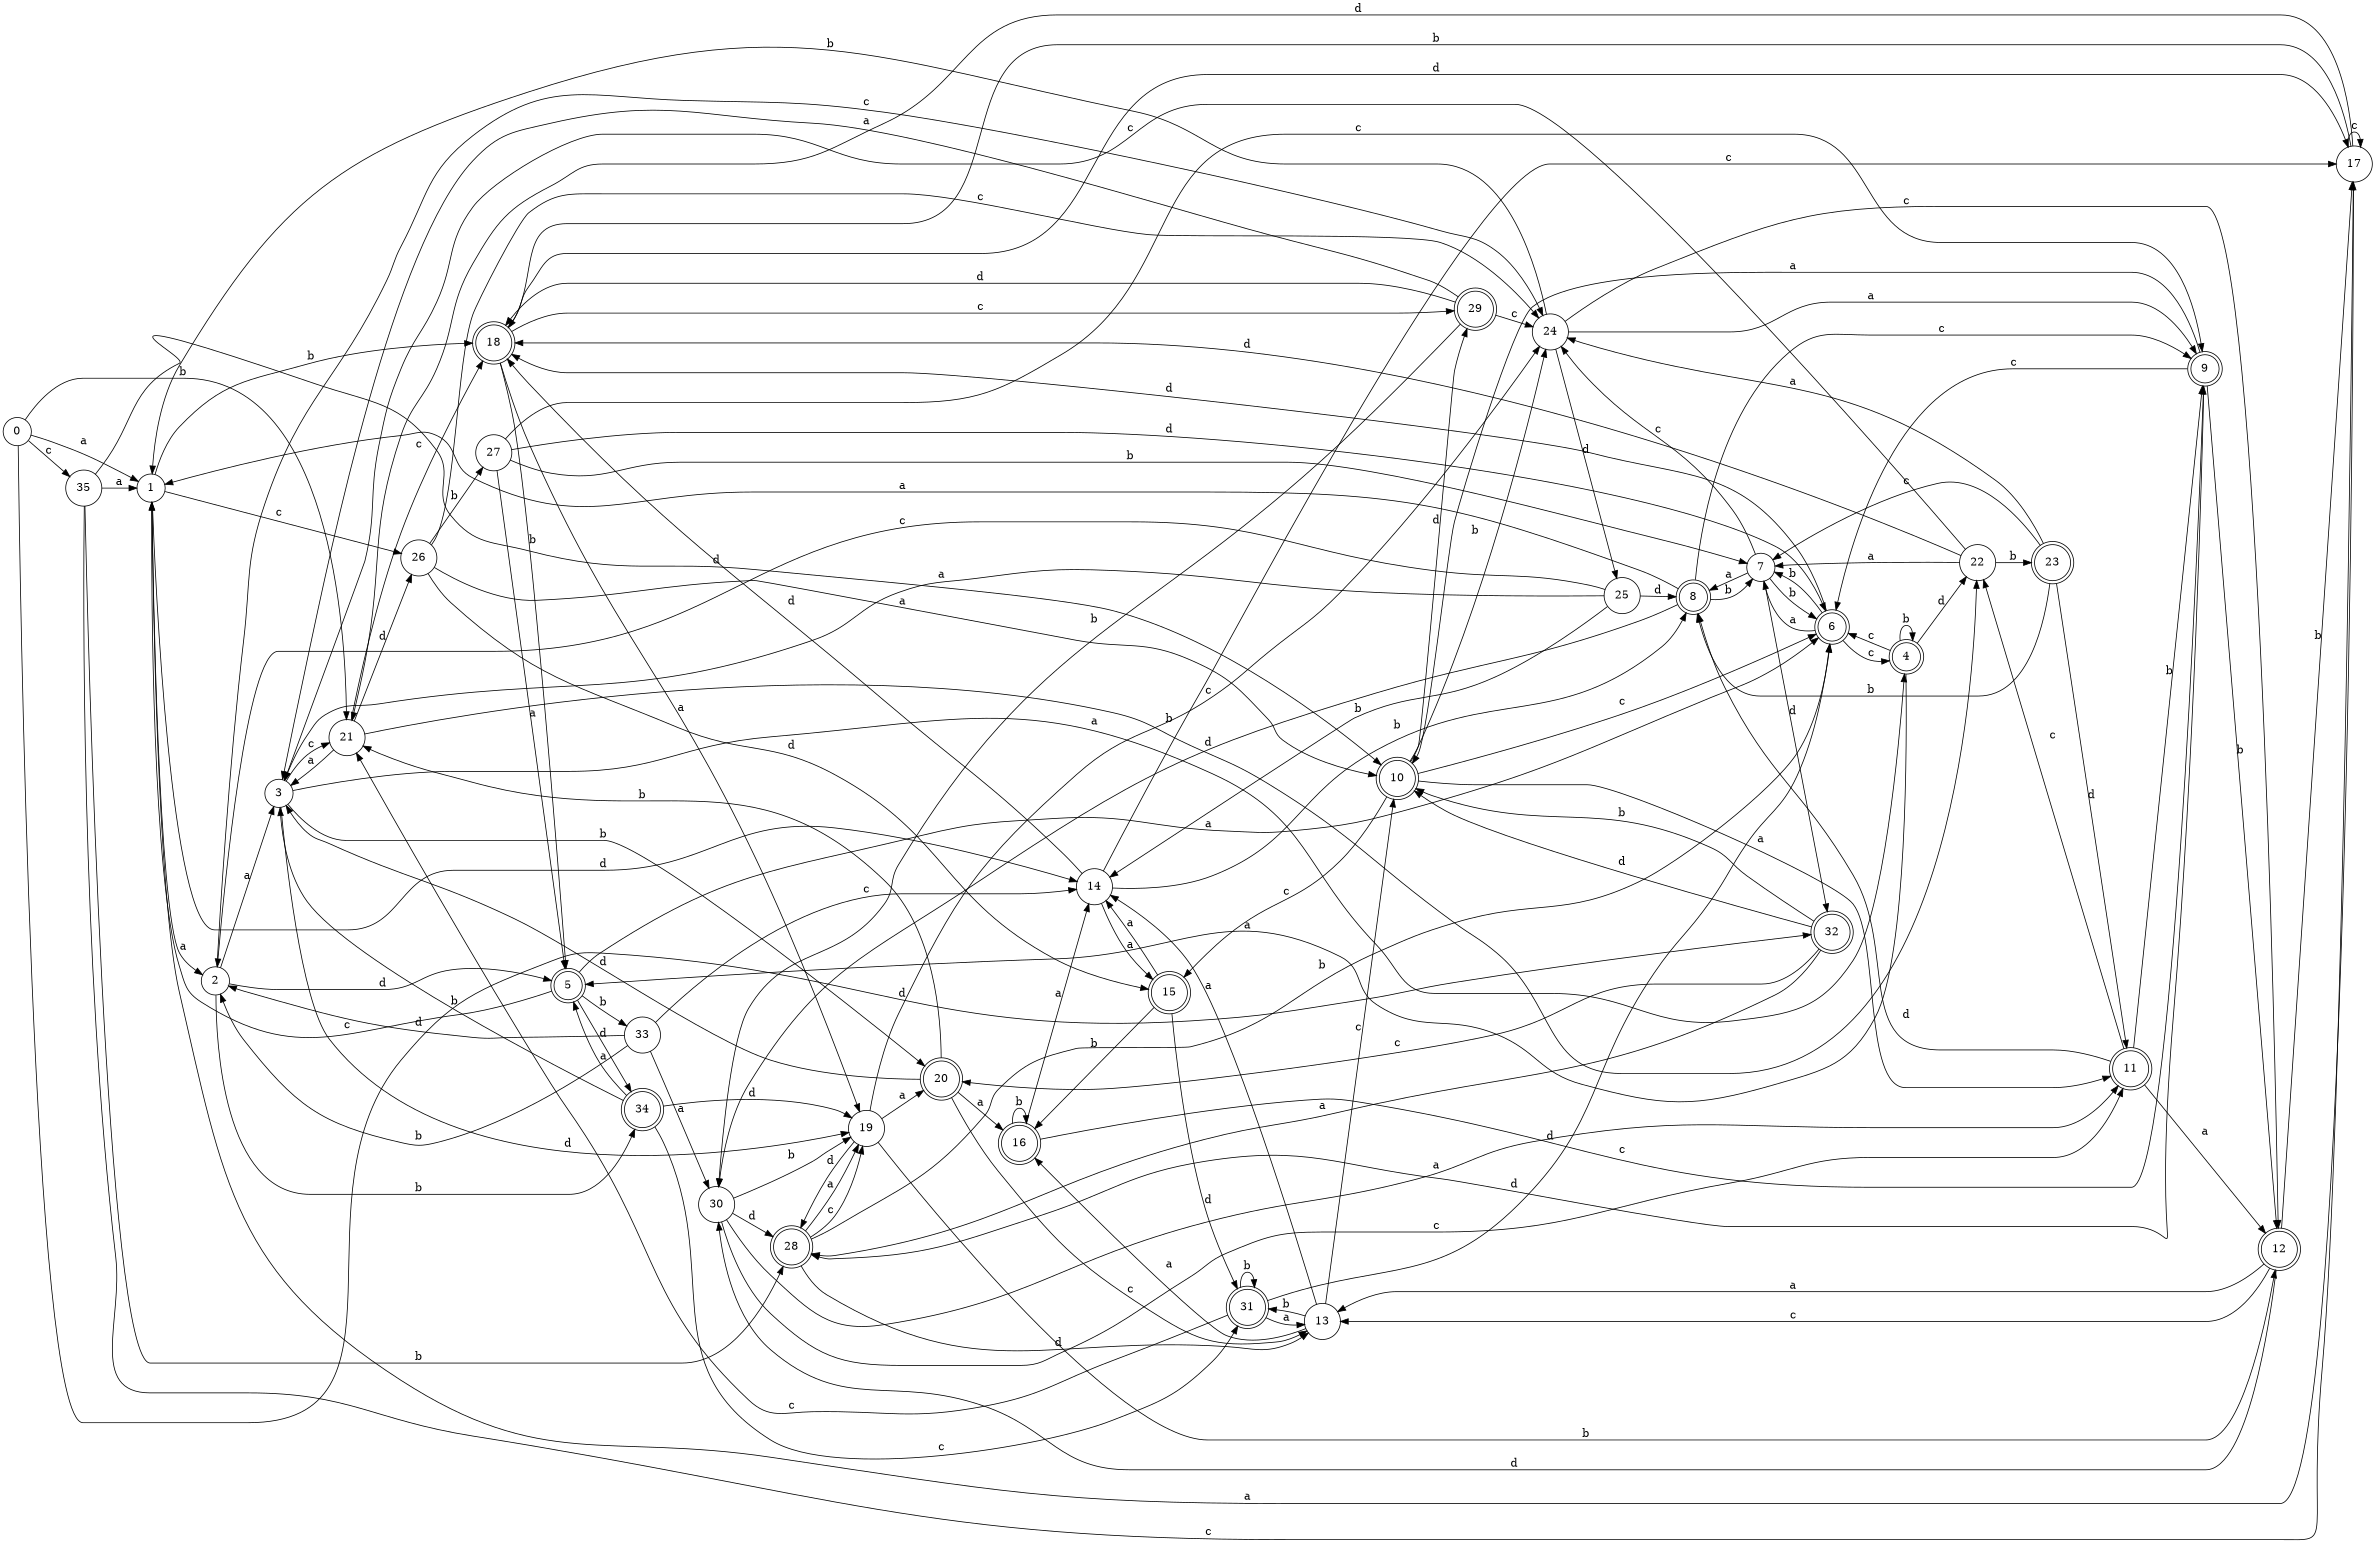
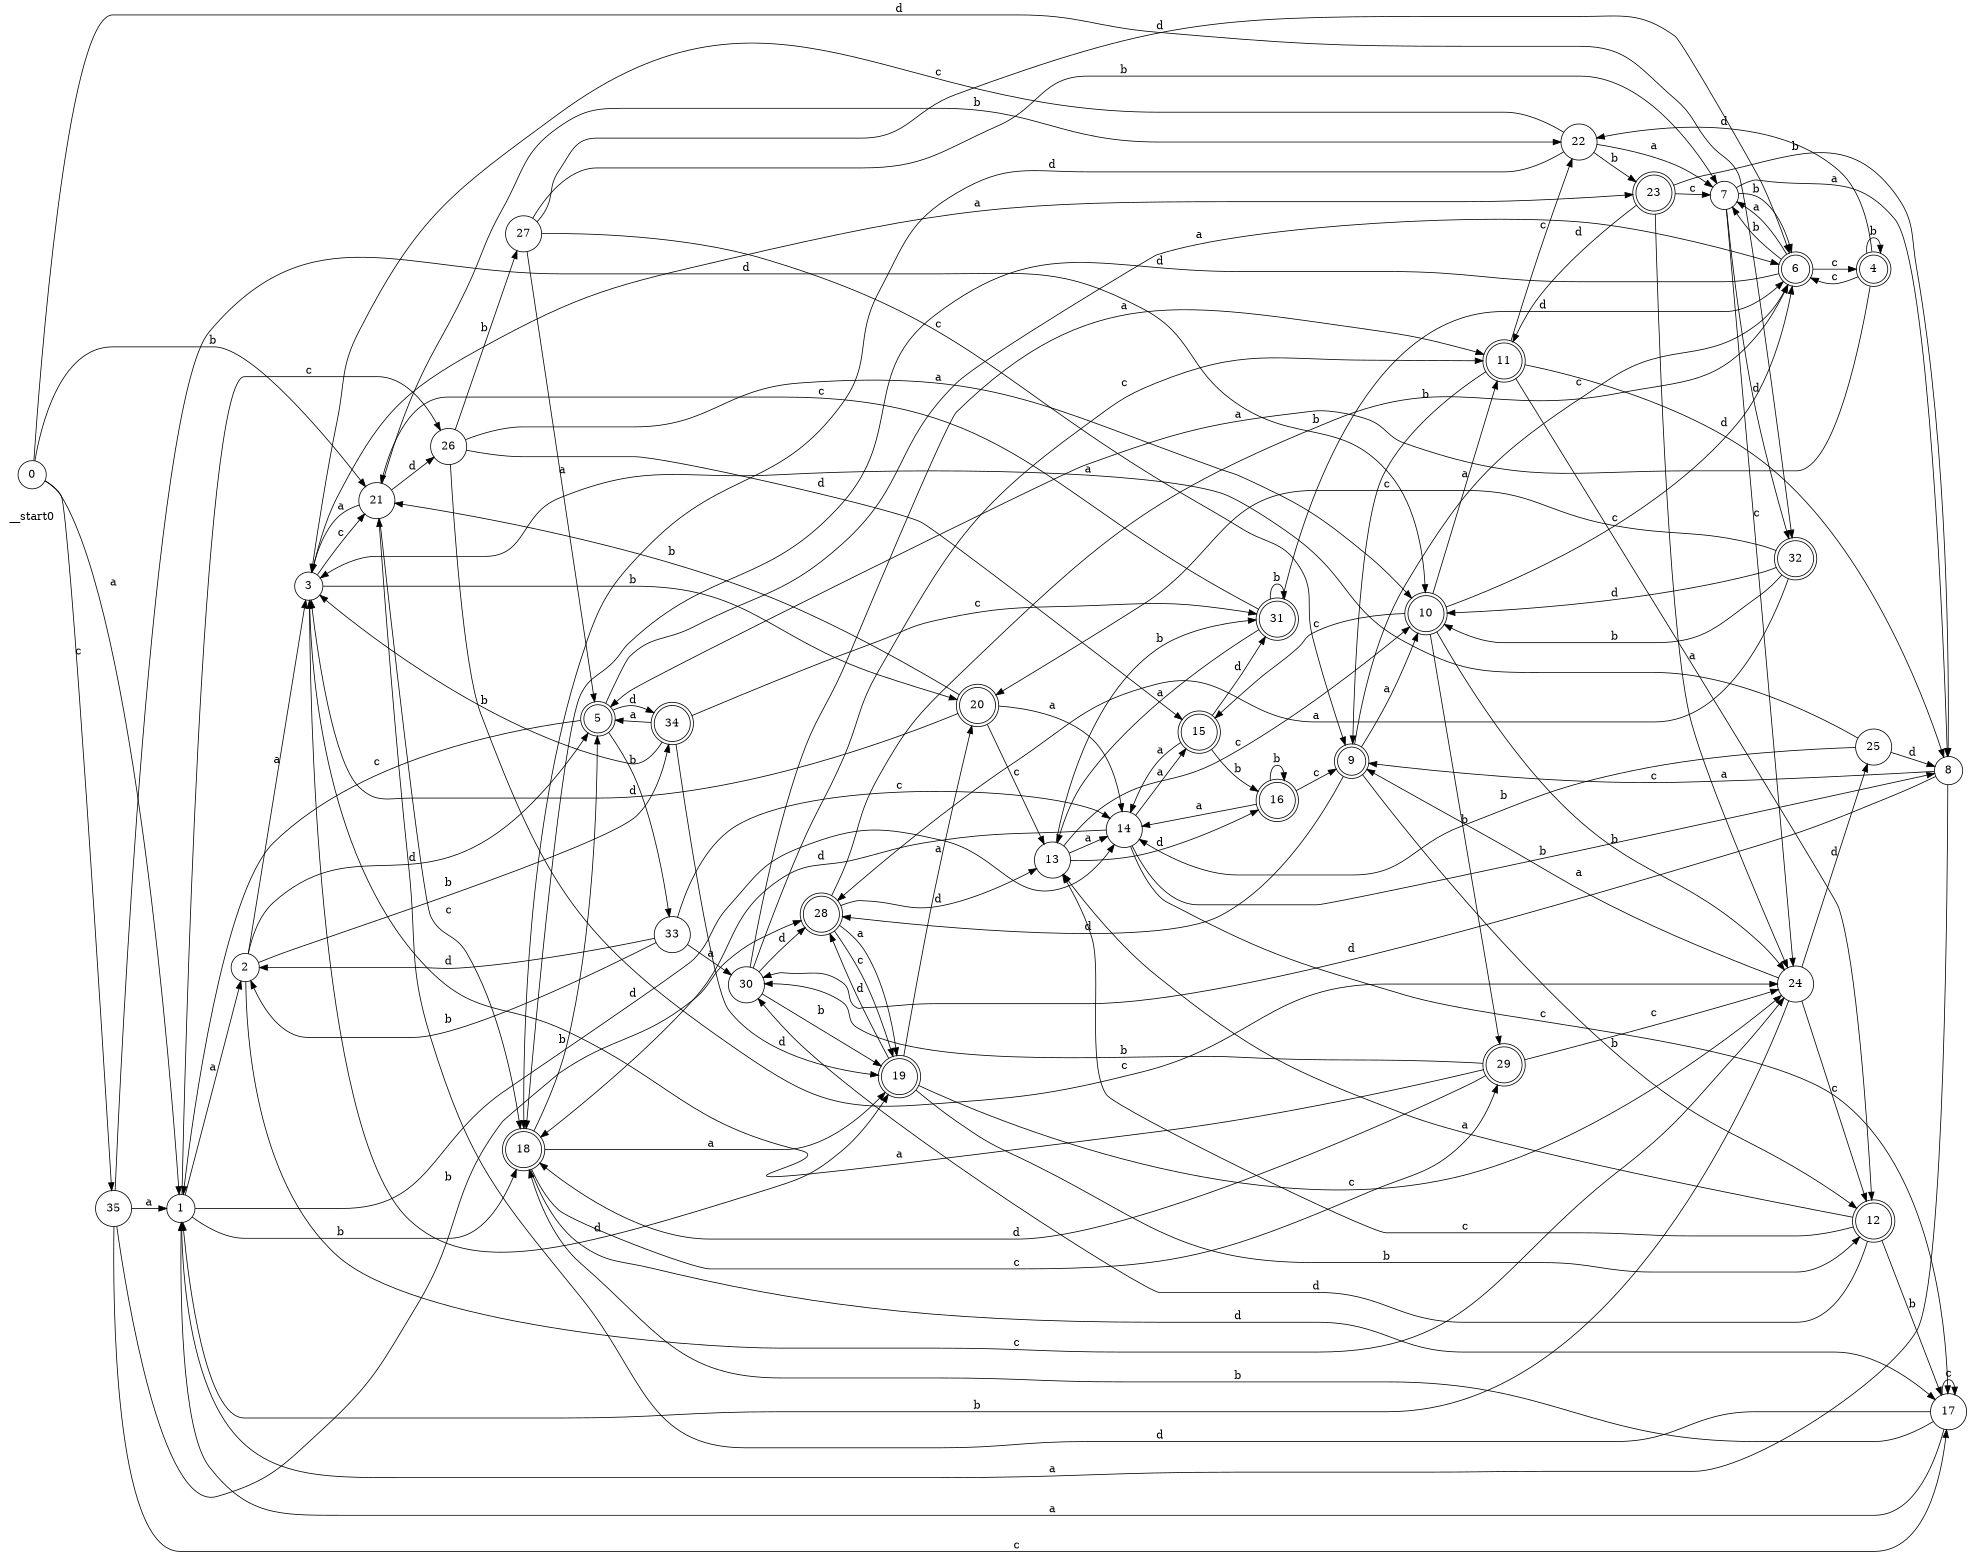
node "__start0": added
edge "10" -> "29": label "d" -> "b"
edge "25" -> "2": removed, label "c"
node "8": shape doublecircle -> circle
edge "8" -> "7": removed, label "b"
edge "3" -> "4": now "3" -> "23"
edge "20" -> "16": now "20" -> "14"
node "19": shape circle -> doublecircle
edge "13" -> "16": label "a" -> "d"
